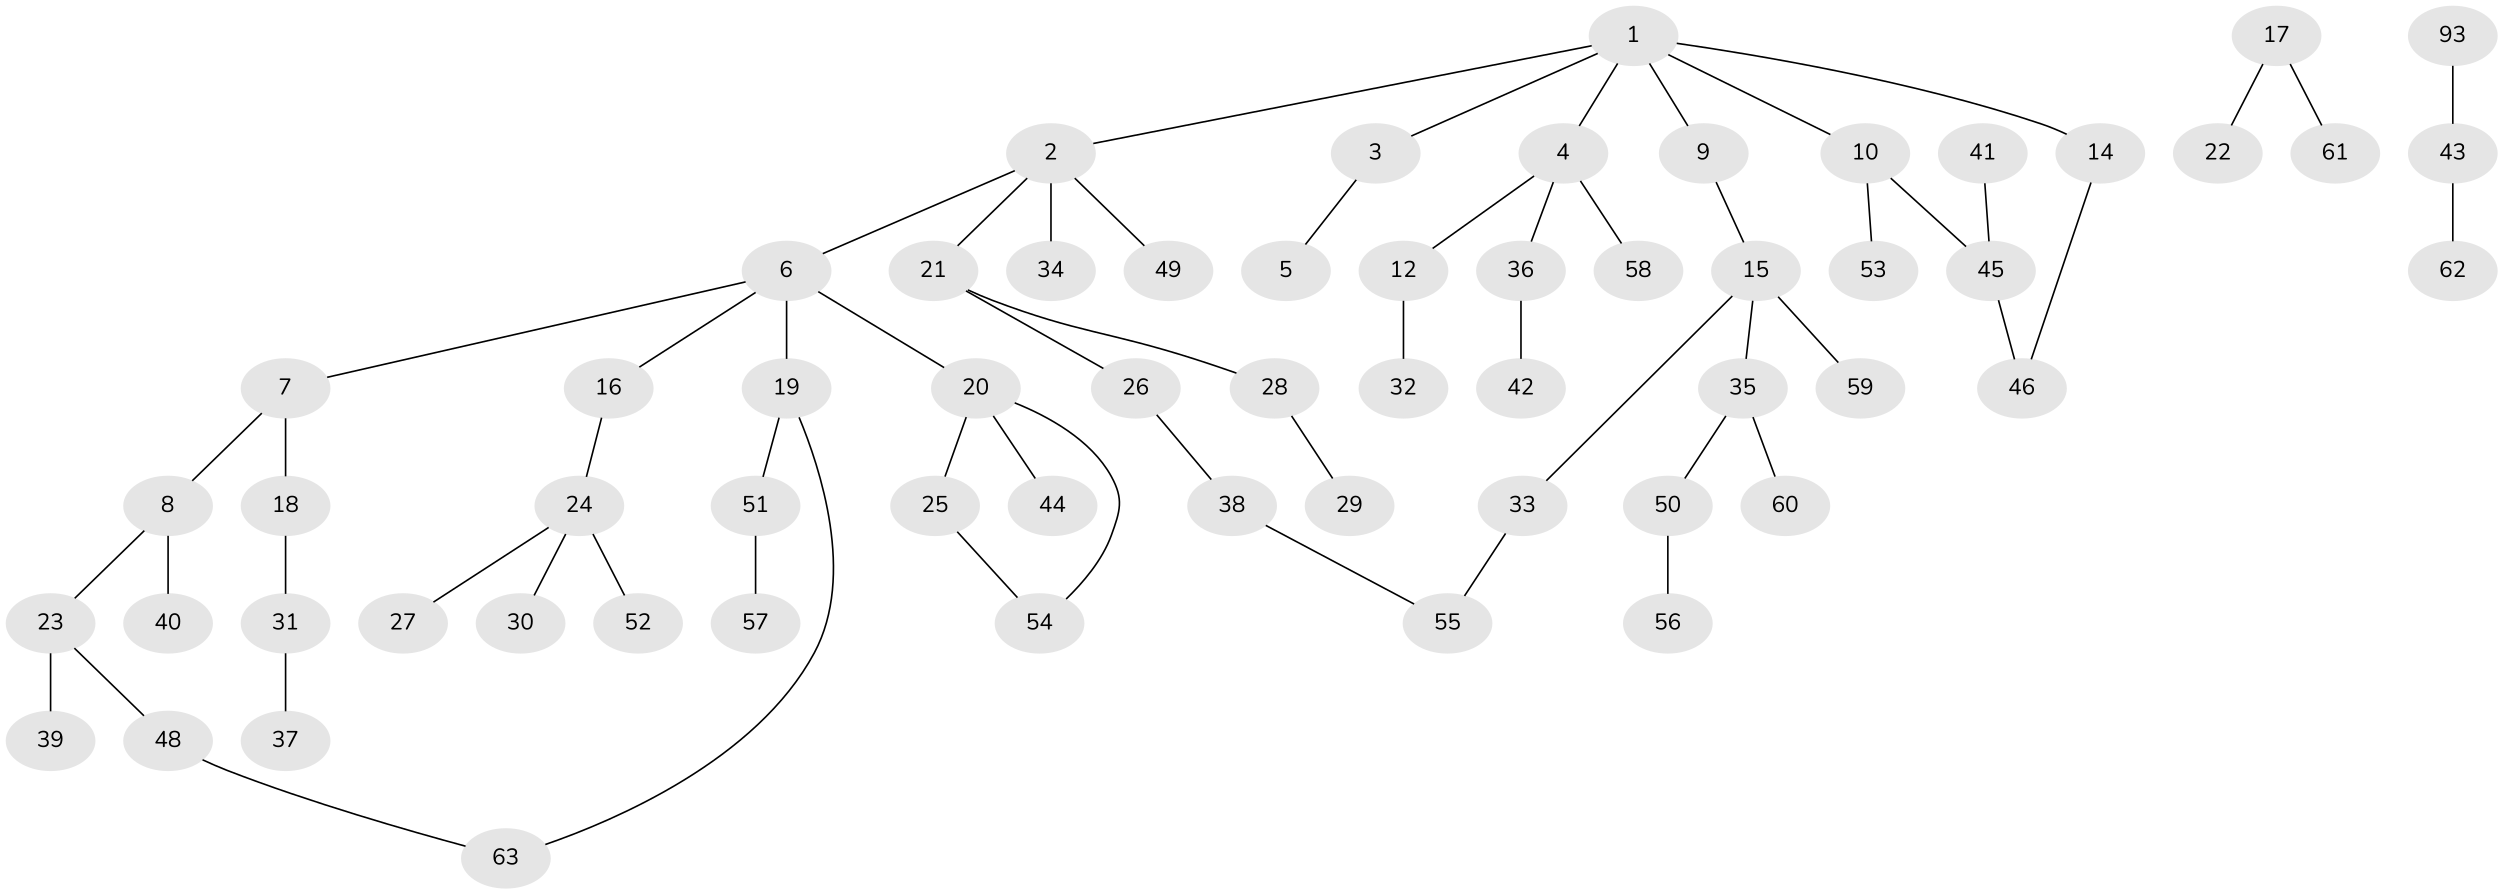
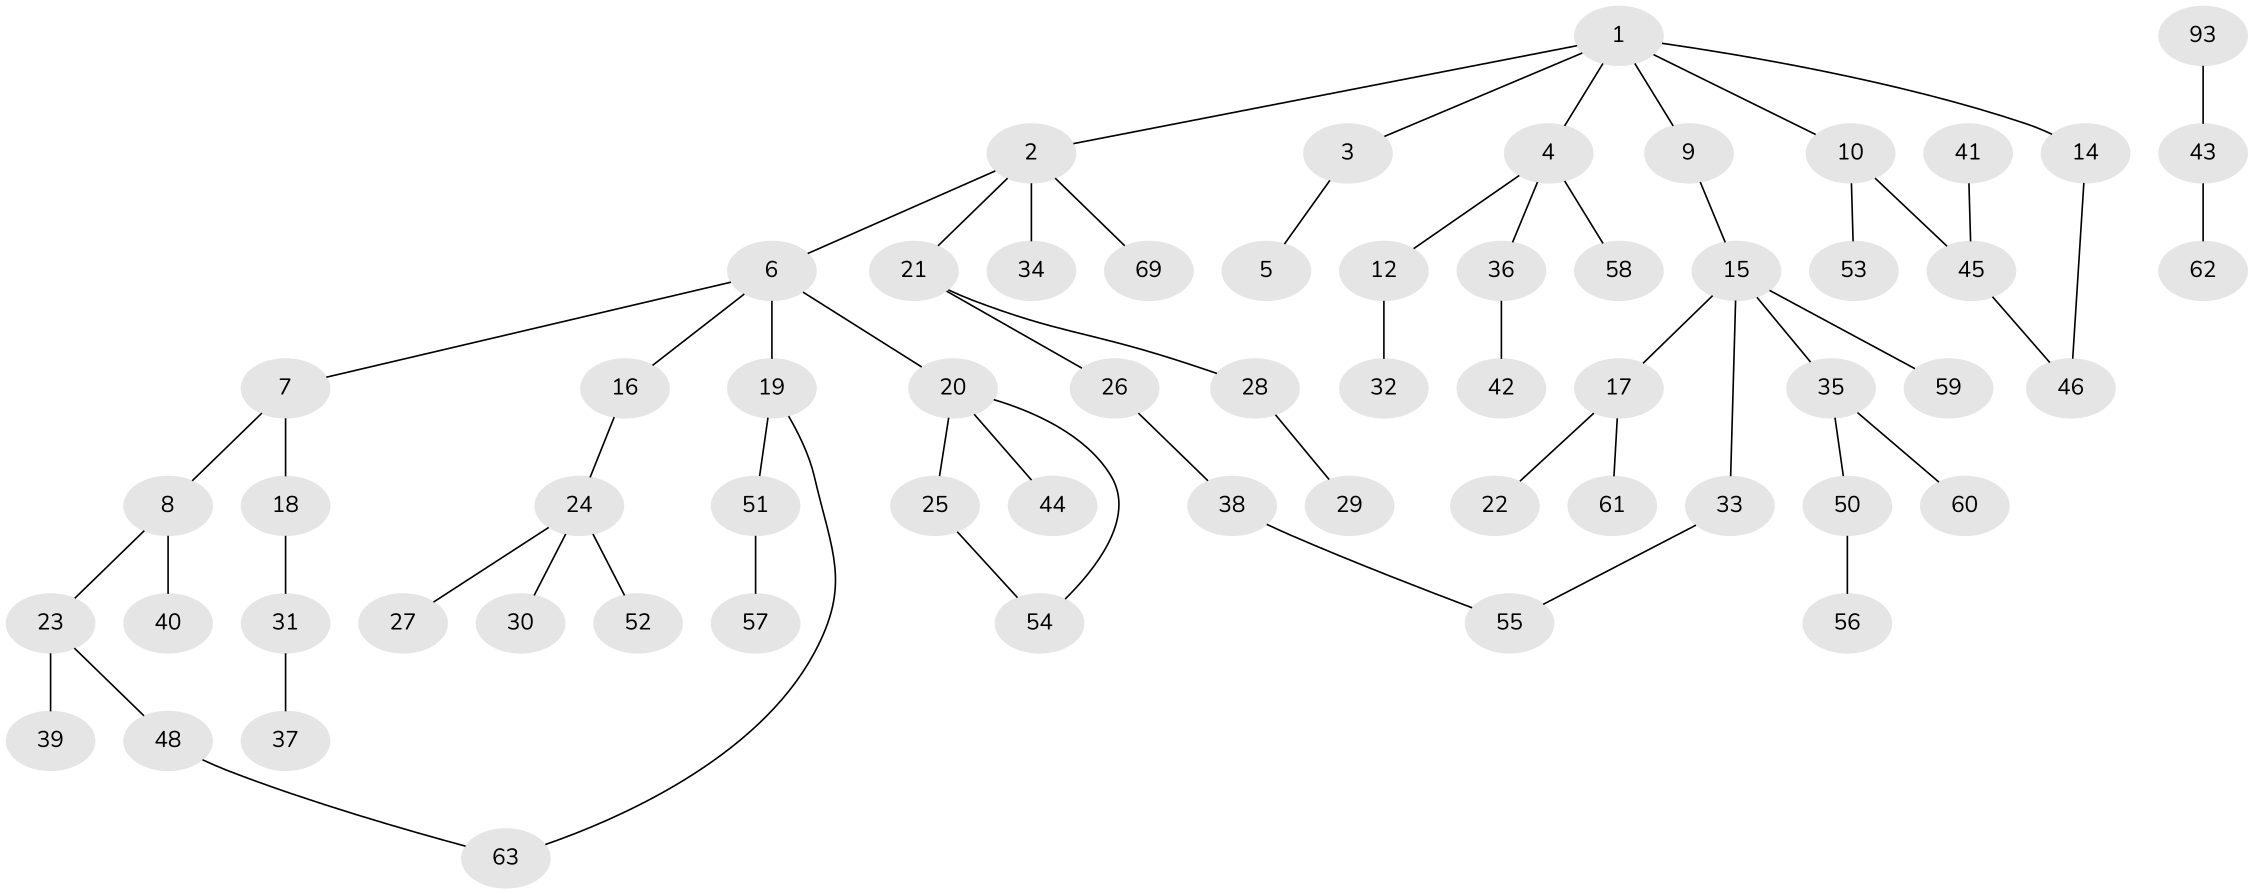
node "49": label "49" -> "69"
edge "15" -- "17": added
